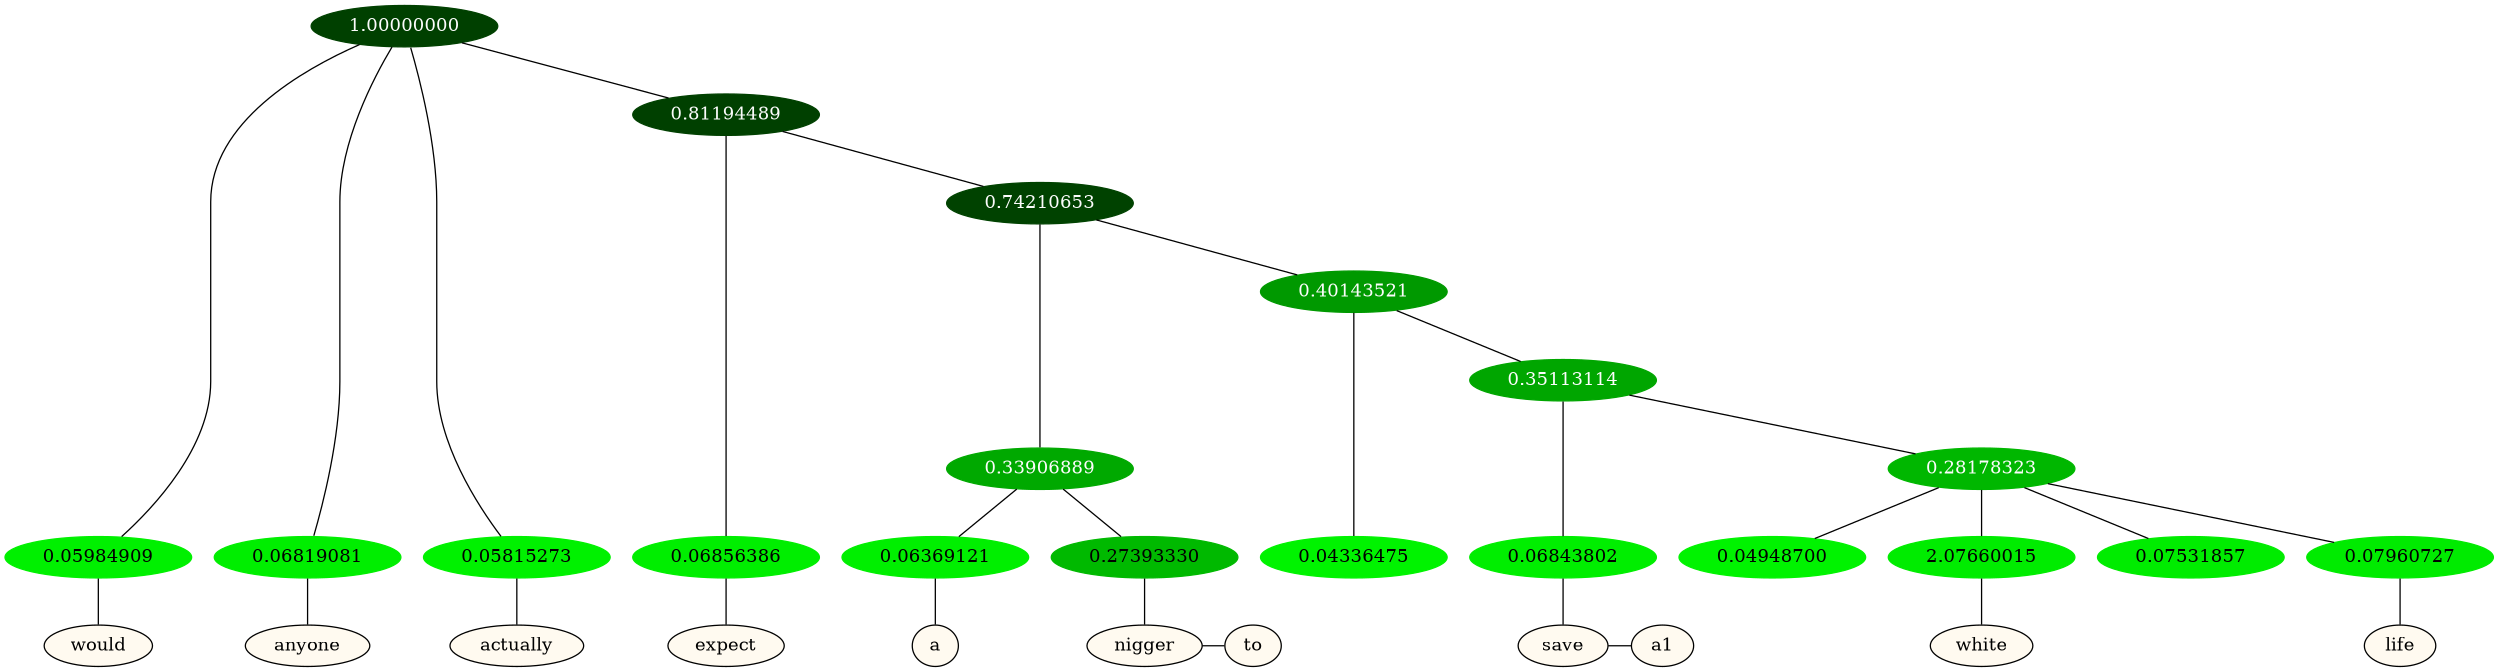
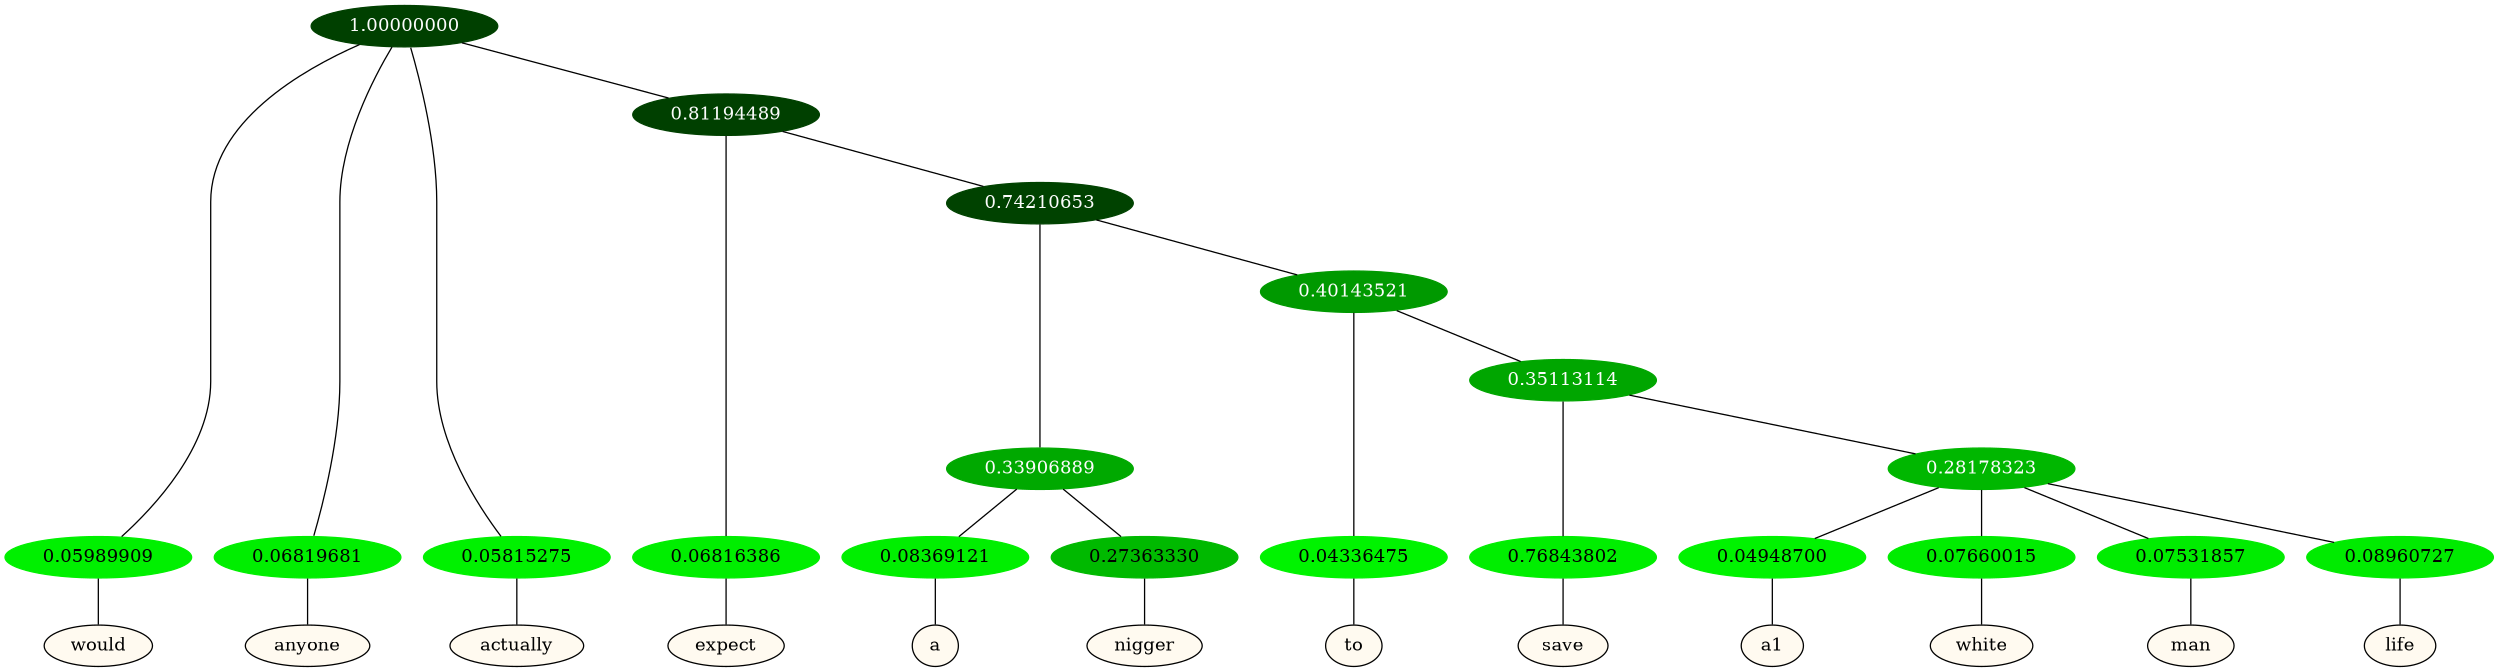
node "0.05984909": label "0.05984909" -> "0.05989909"
node "0.06819081": label "0.06819081" -> "0.06819681"
node "0.05815273": label "0.05815273" -> "0.05815275"
node "0.06856386": label "0.06856386" -> "0.06816386"
node "0.06369121": label "0.06369121" -> "0.08369121"
node "0.27393330": label "0.27393330" -> "0.27363330"
node "0.06843802": label "0.06843802" -> "0.76843802"
node "2.07660015": label "2.07660015" -> "0.07660015"
node "0.07960727": label "0.07960727" -> "0.08960727"
edge "nigger" -- "to": now "0.04336475" -- "to"
edge "save" -- "a1": now "0.04948700" -- "a1"
node "man": added
